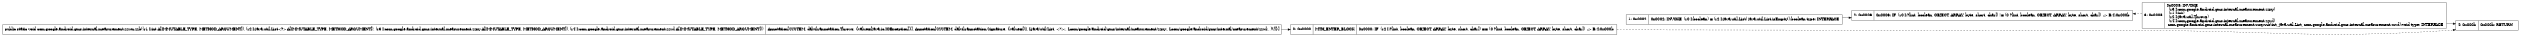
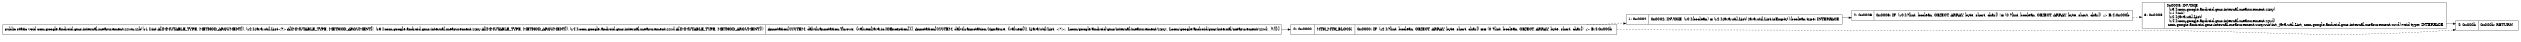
edge "3: 0x0008" -> "2: 0x0006": reversed
node "3: 0x0008": text "(r2 I:java.util.Throws)" -> "(r2 I:java.util.List)"
edge "0: 0x0000" -> "1: 0x0002": added
node "0: 0x0000": text "MTH_ENTER_BLOCK" -> "MTH_MTH_BLOCK"
